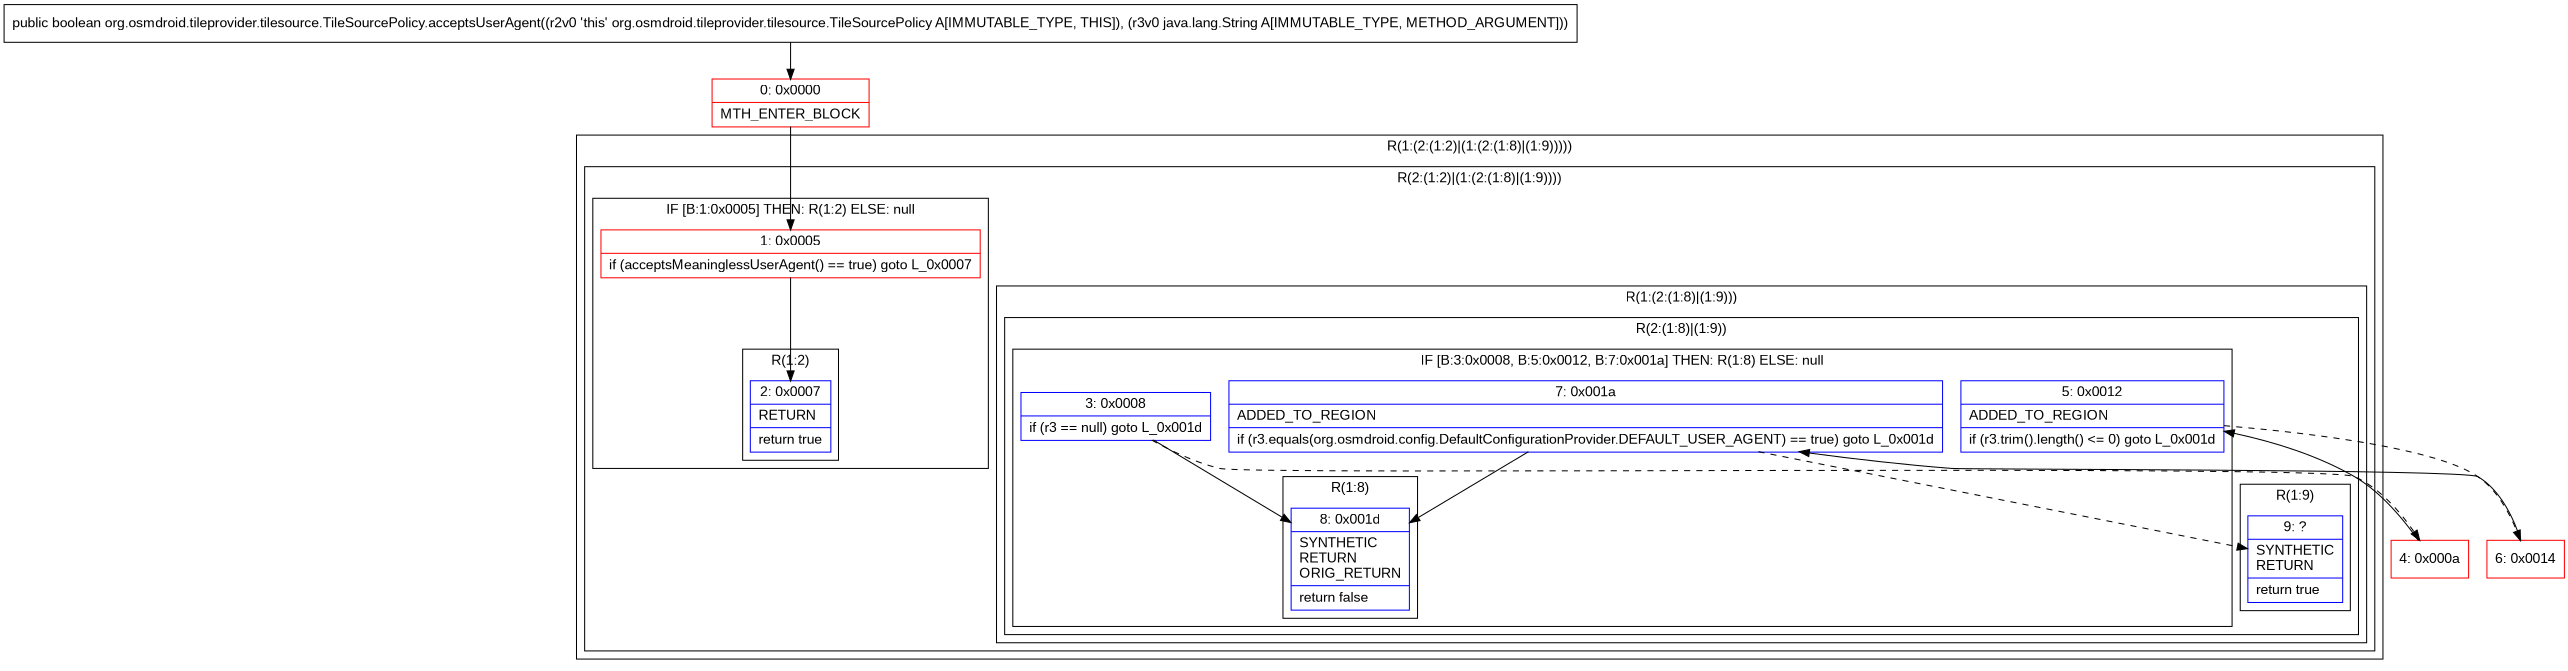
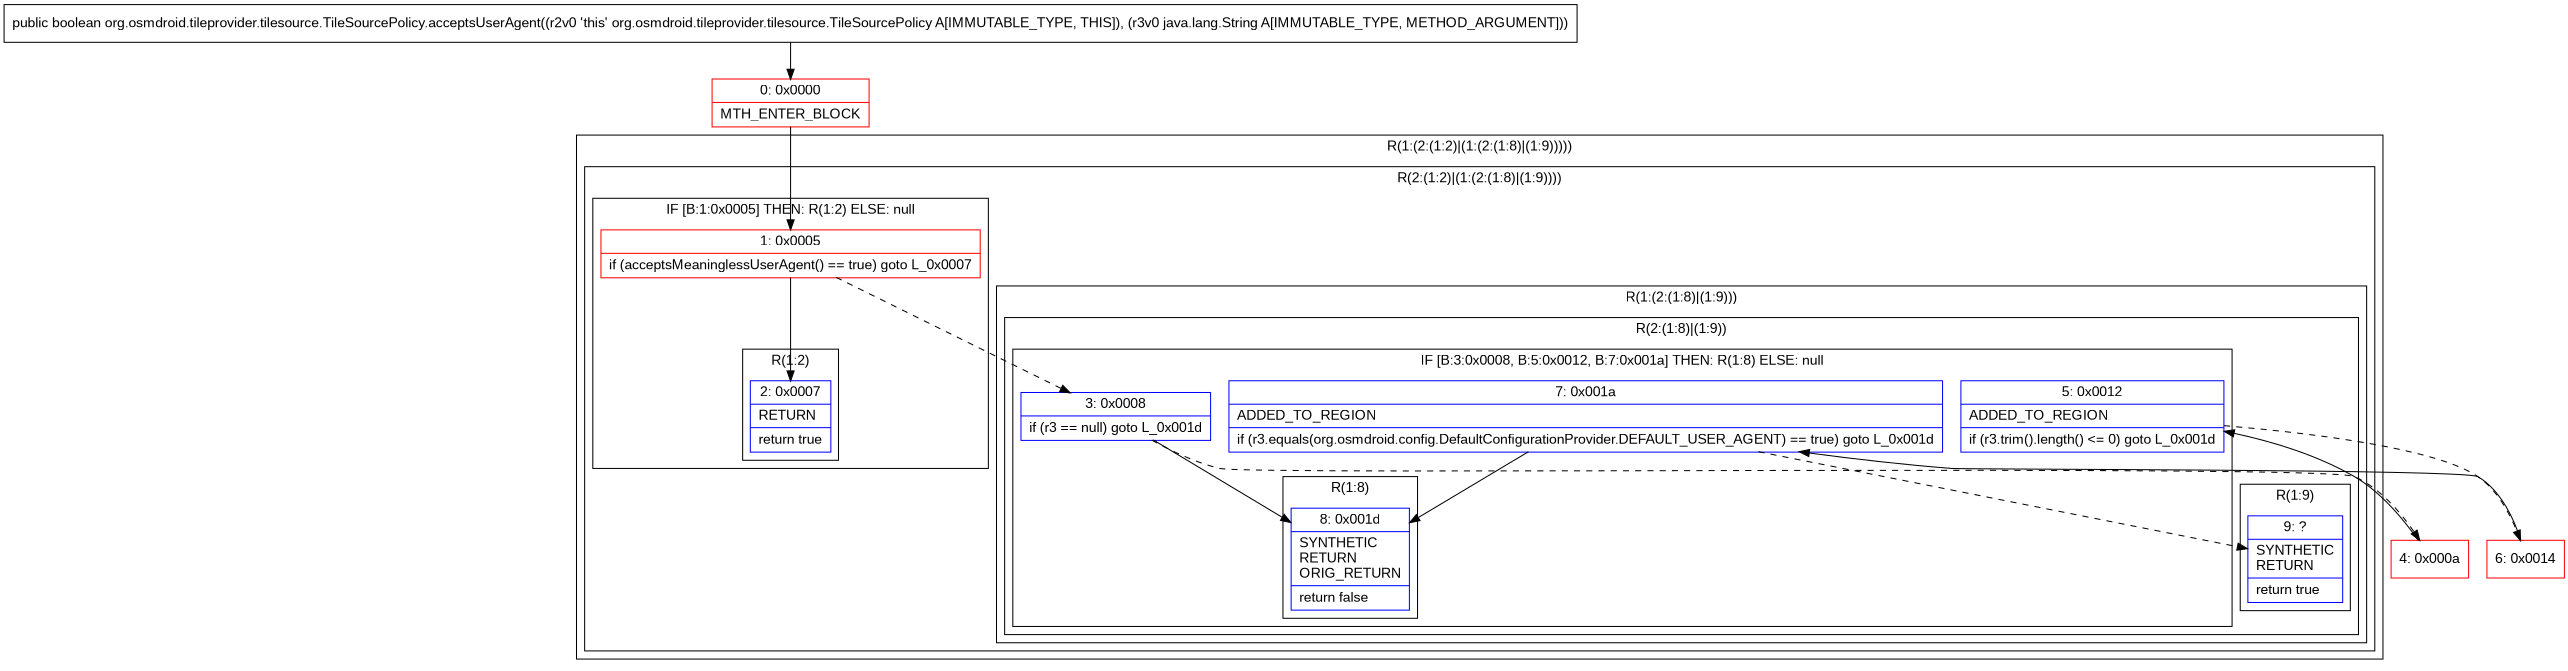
edge "1: 0x0005" -> "3: 0x0008": added
